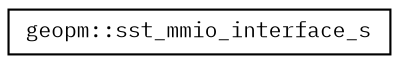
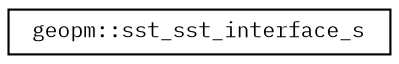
node "geopm::sst_mmio_interface_s": label "geopm::sst_mmio_interface_s" -> "geopm::sst_sst_interface_s"
